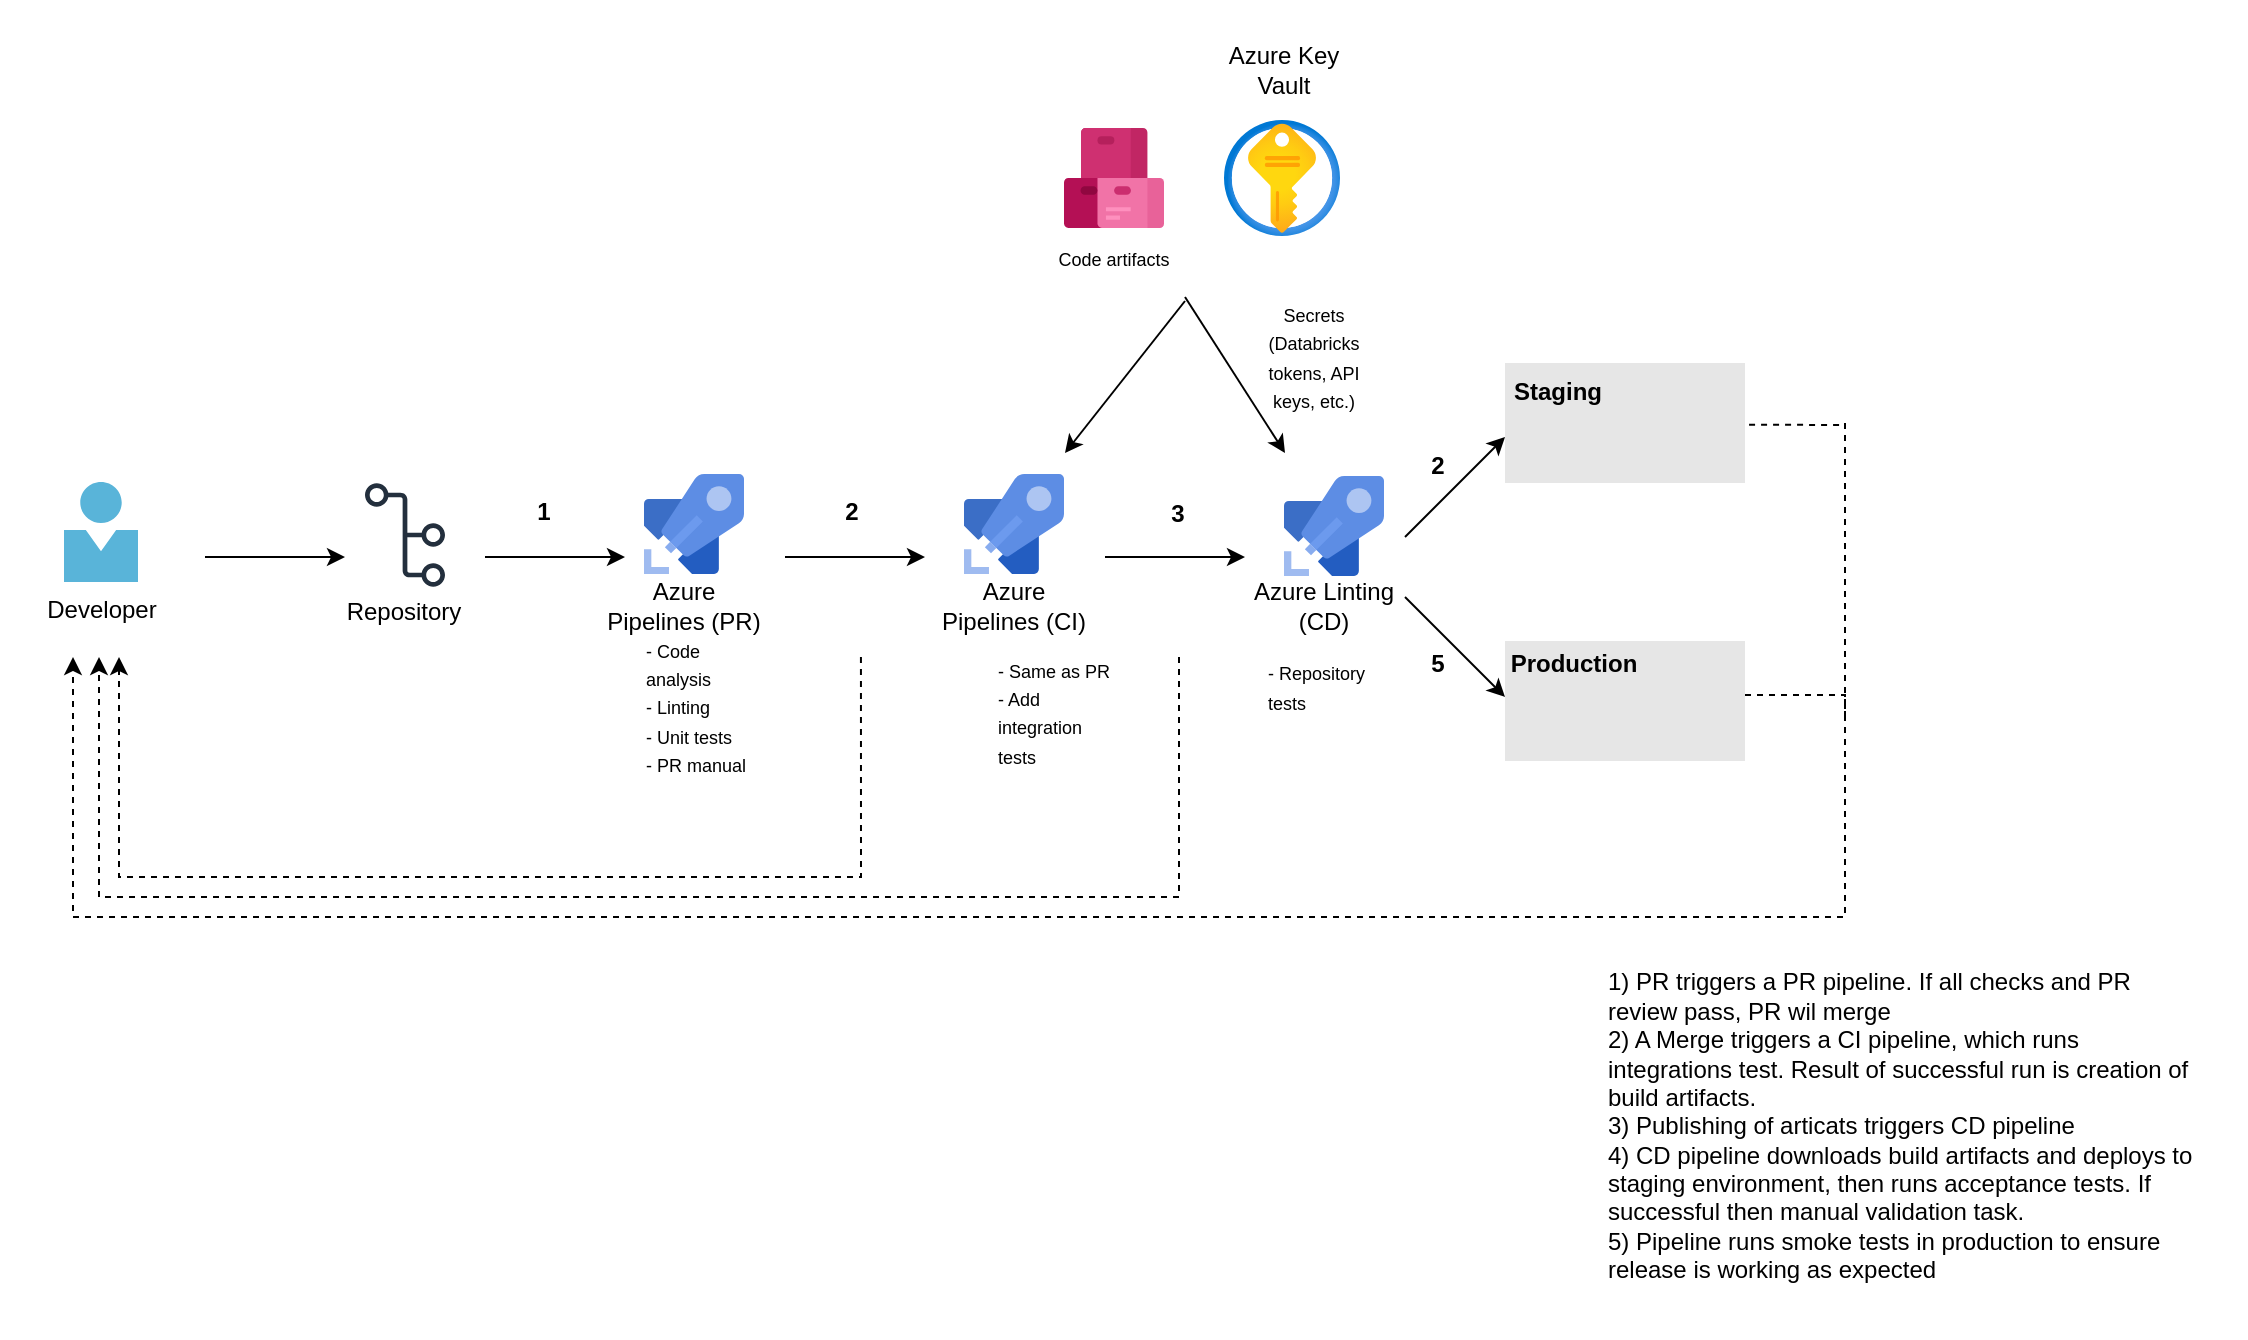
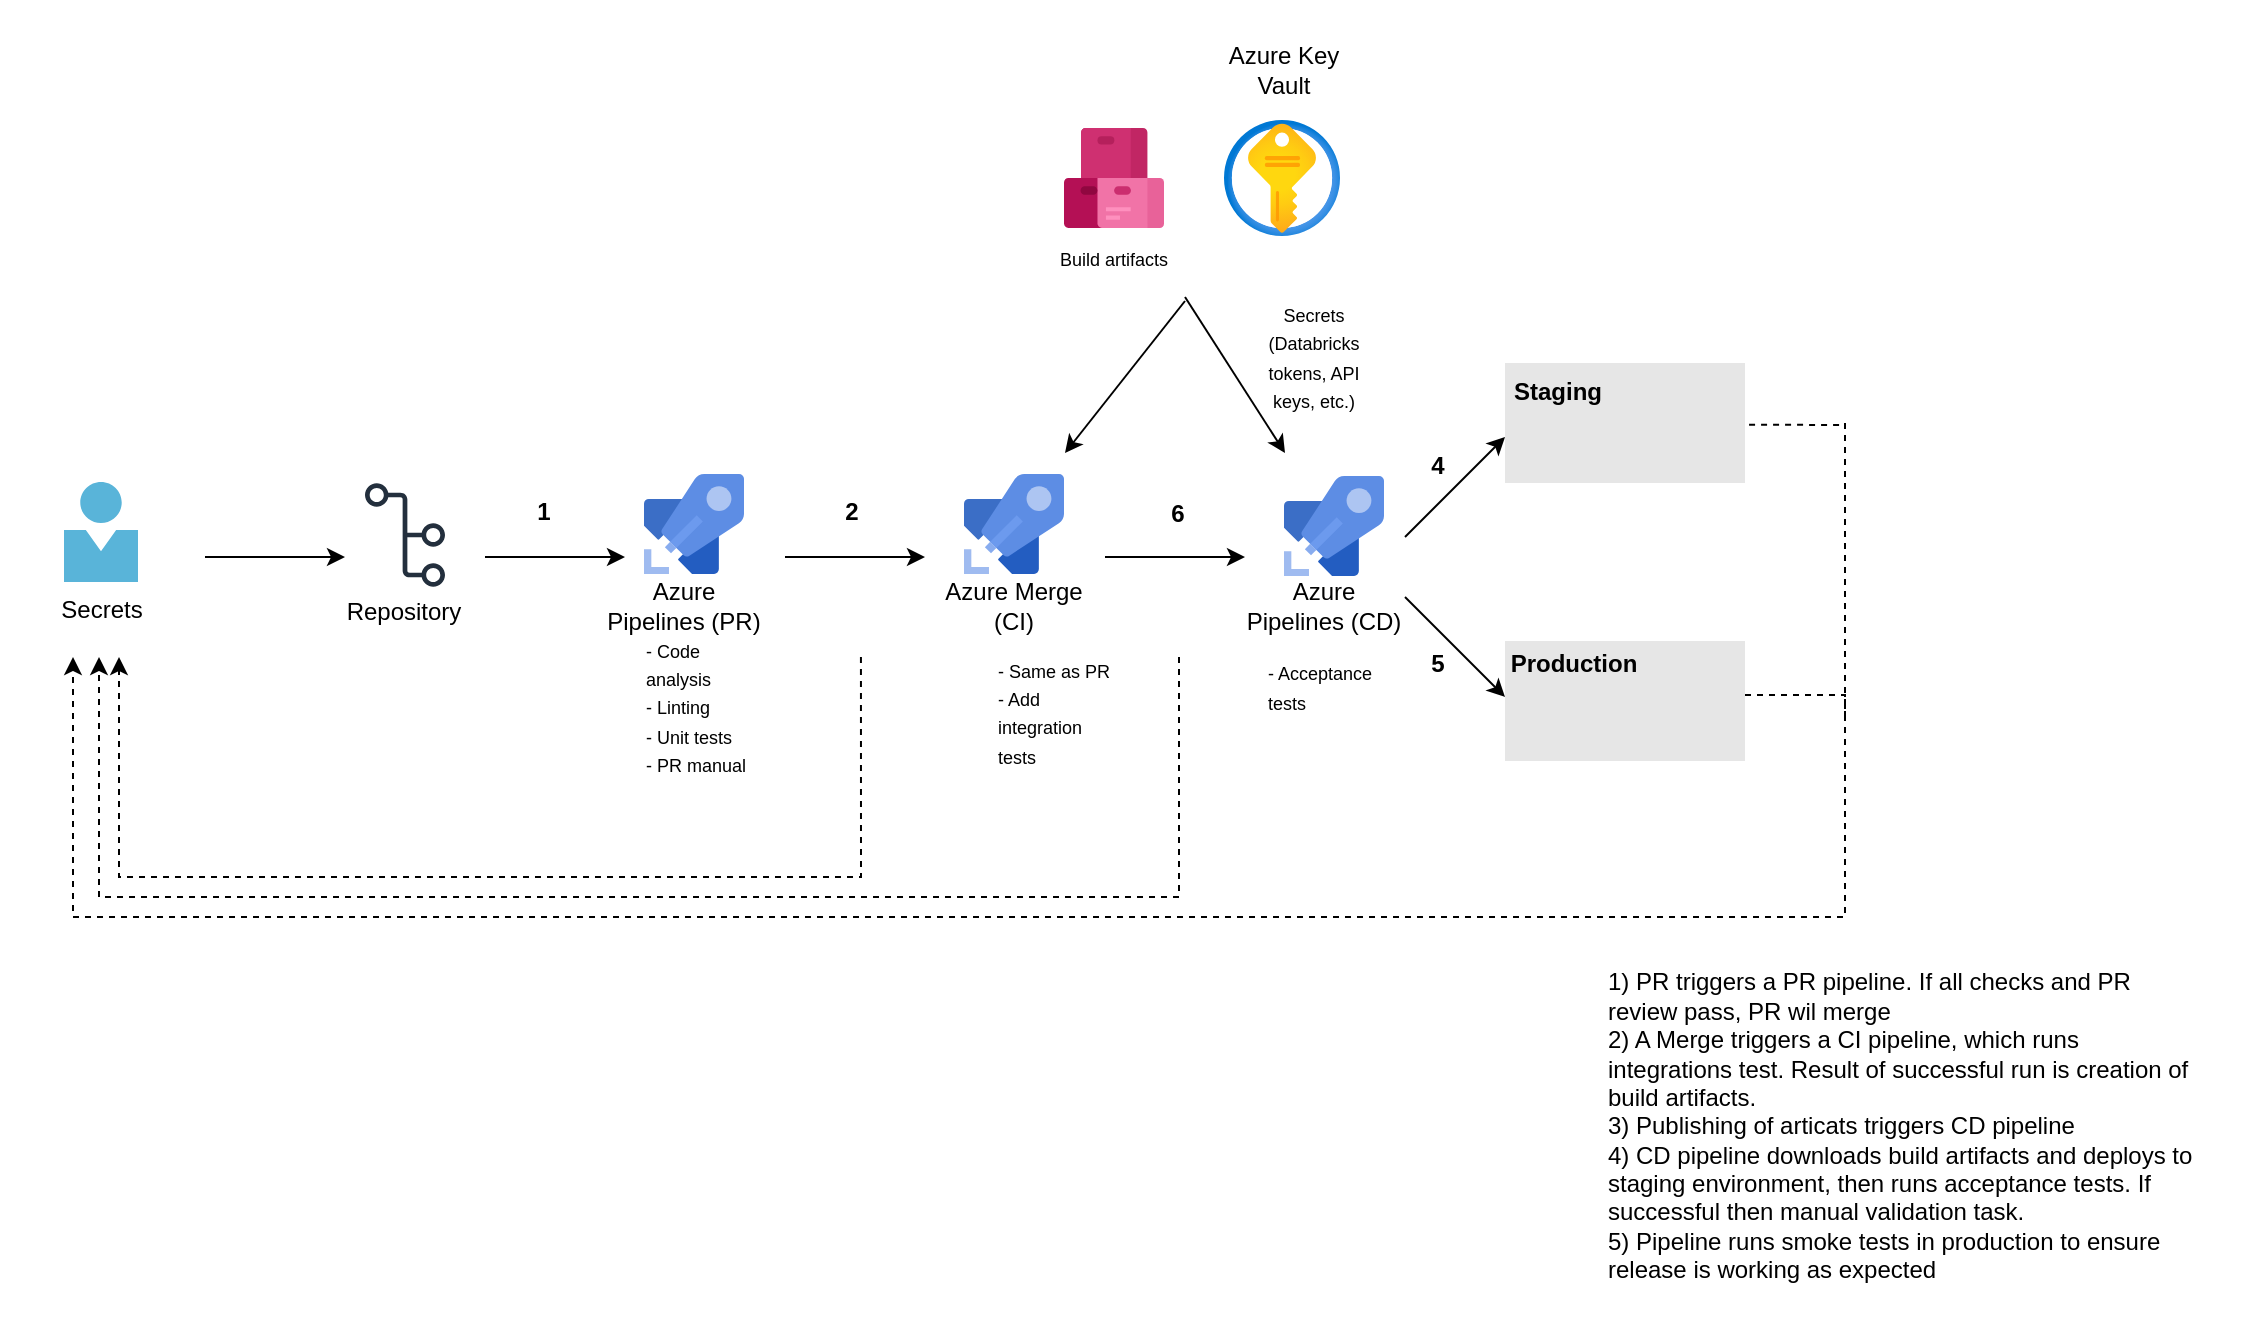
node "Code artifacts": label "Code artifacts" -> "Build artifacts"
node "2": label "2" -> "4"
node "3": label "3" -> "6"
node "Azure Pipelines (CI)": label "Azure Pipelines (CI)" -> "Azure Merge (CI)"
node "Azure Linting (CD)": label "Azure Linting (CD)" -> "Azure Pipelines (CD)"
node "Developer": label "Developer" -> "Secrets"
node "- Repository tests": label "- Repository tests" -> "- Acceptance tests"
